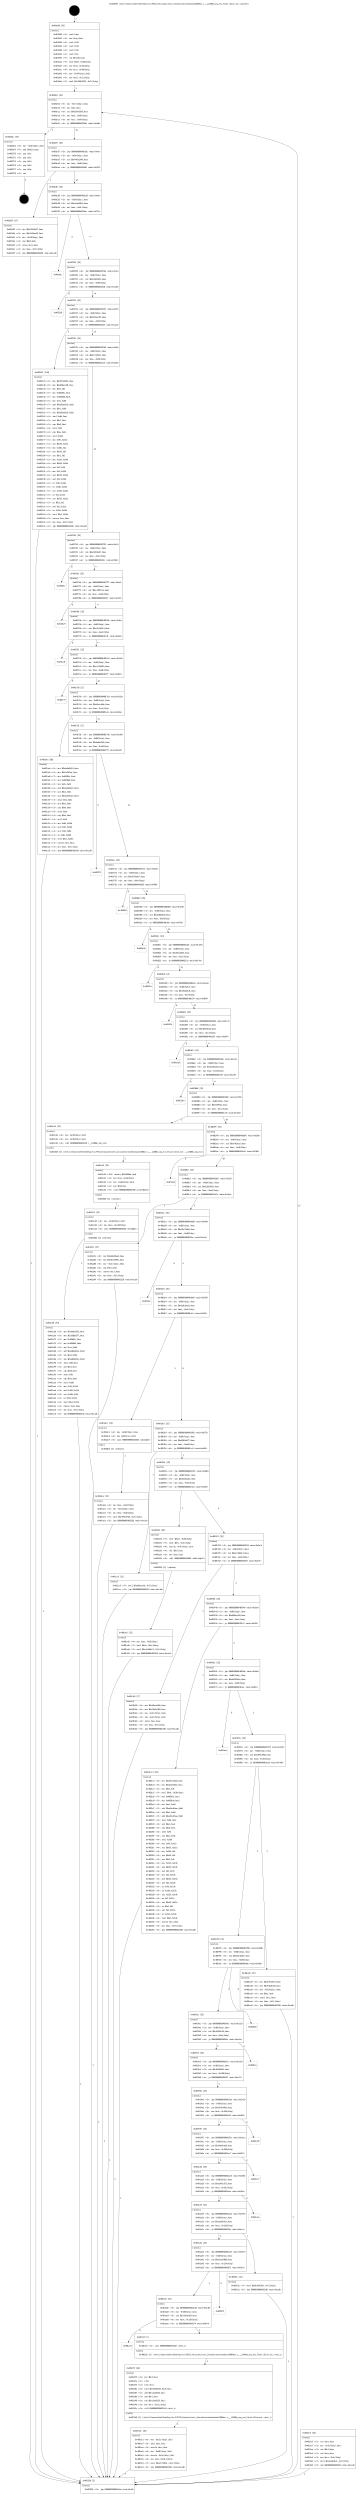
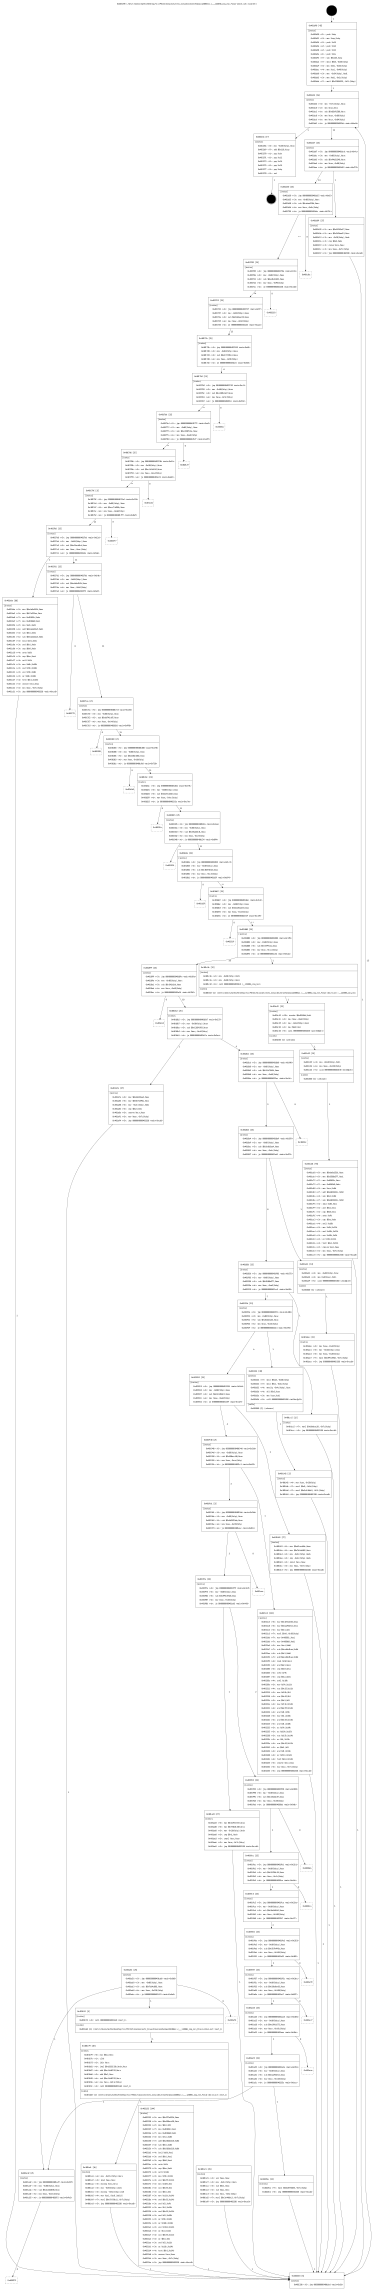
edge "0x401722 [25]" -> "0x402133 [144]": removed, label "1"
edge "0x401a42 [25]" -> "0x401a5b [25]": reversed
